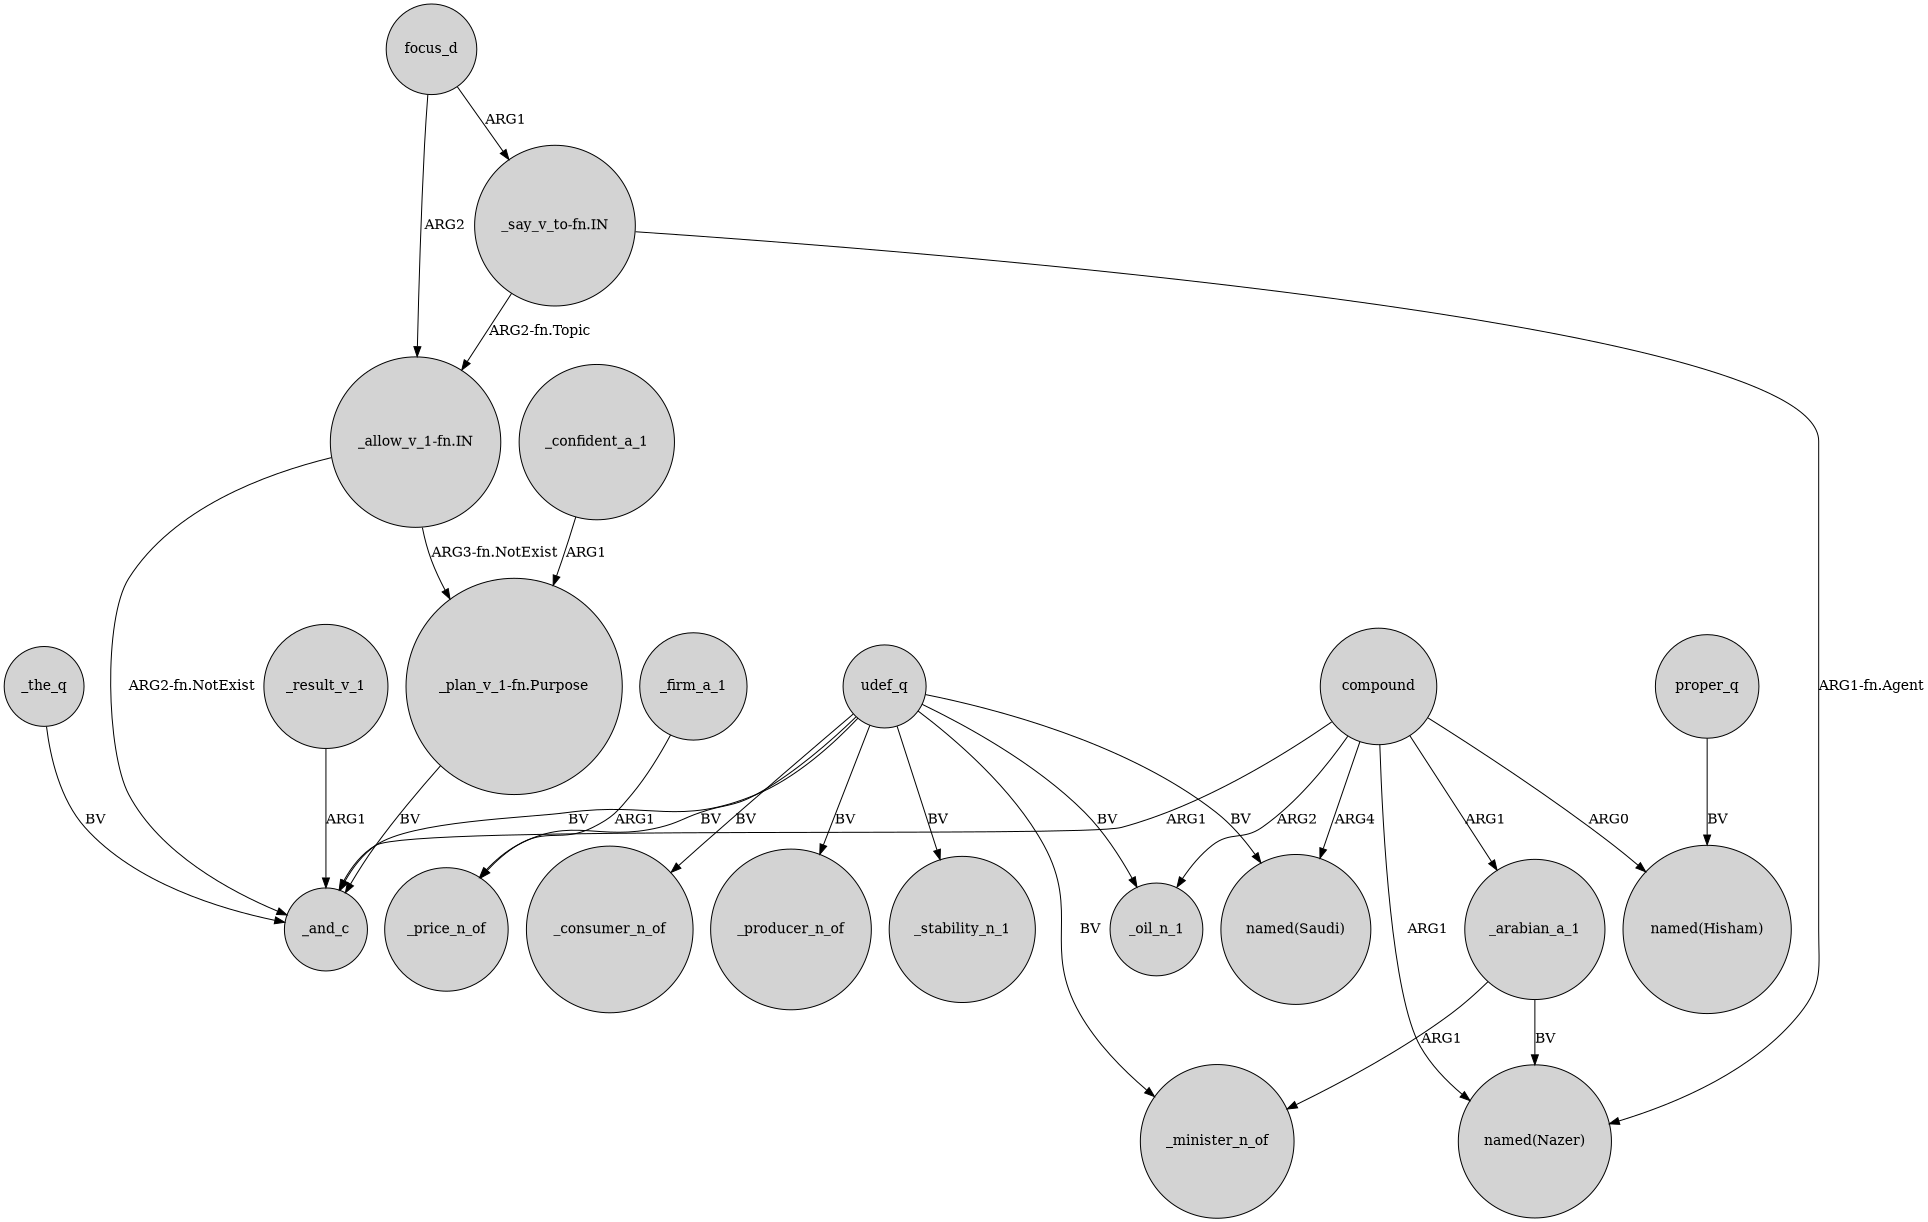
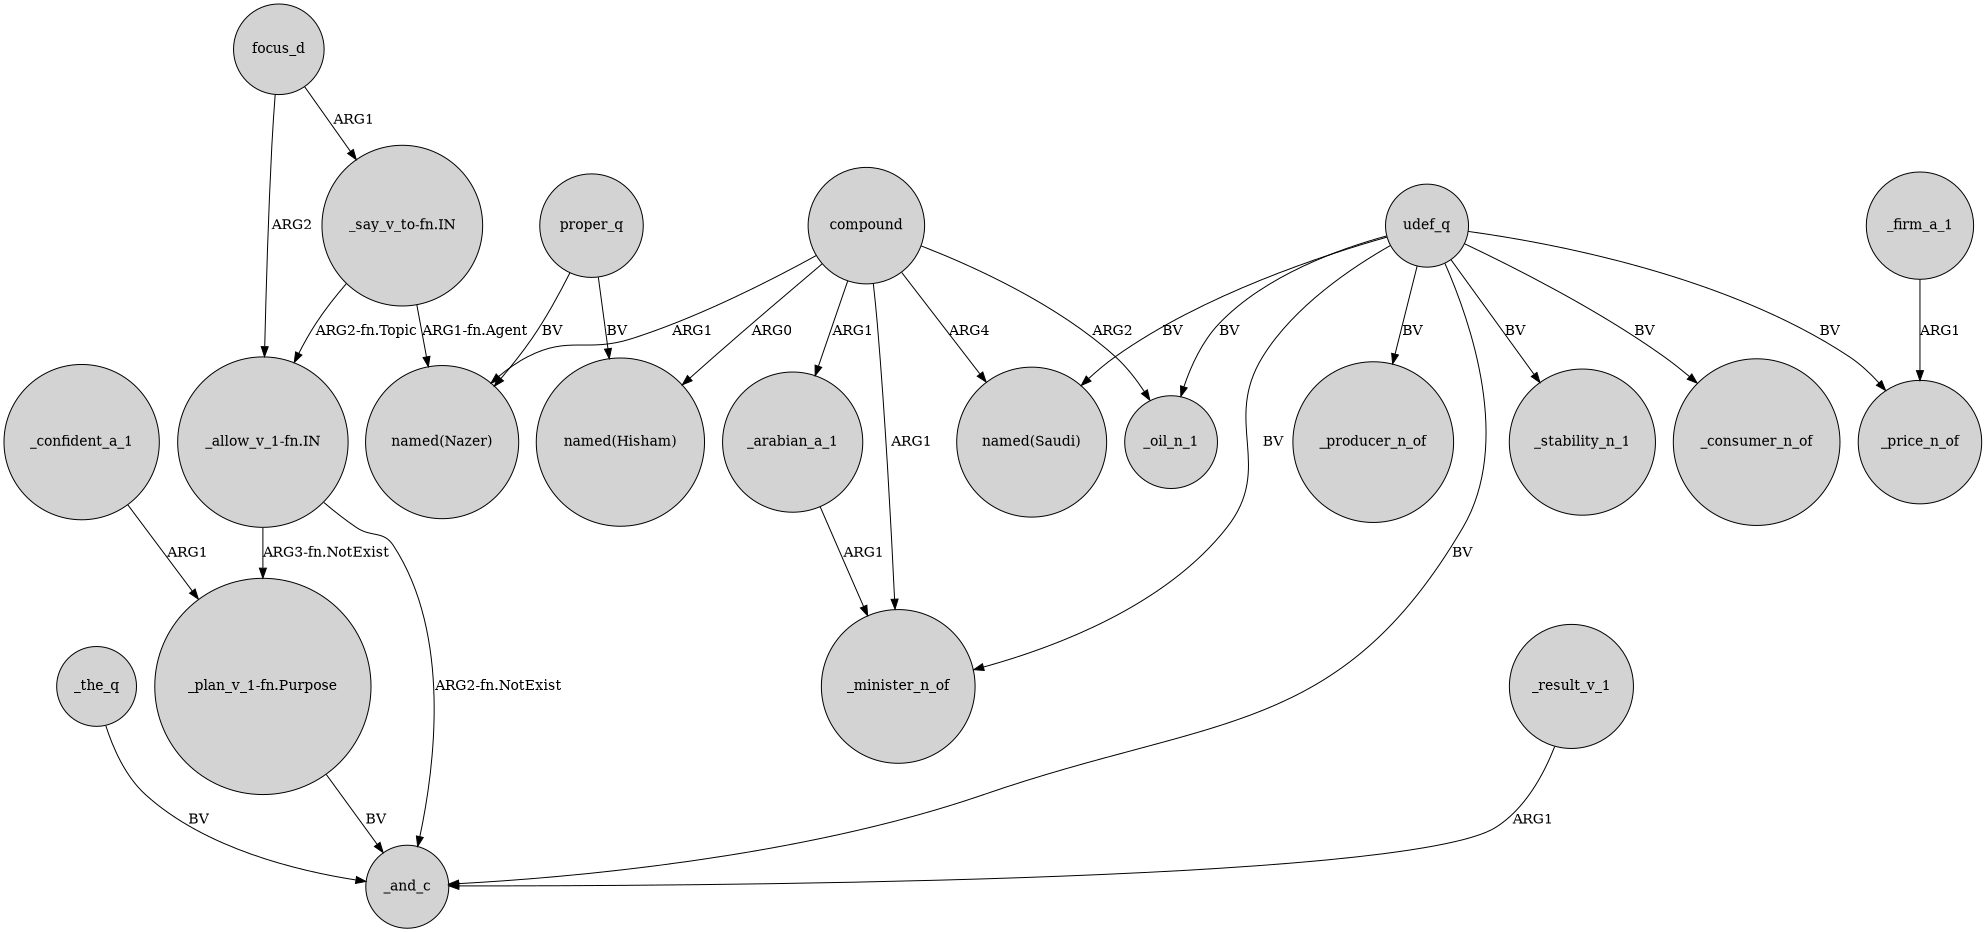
edge "compound" -> "_and_c": now "compound" -> "_minister_n_of"
edge "_arabian_a_1" -> "named(Nazer)": now "proper_q" -> "named(Nazer)"
